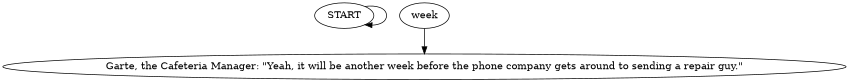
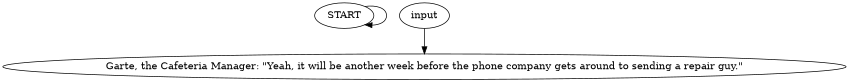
node "week": label "week" -> "input"
